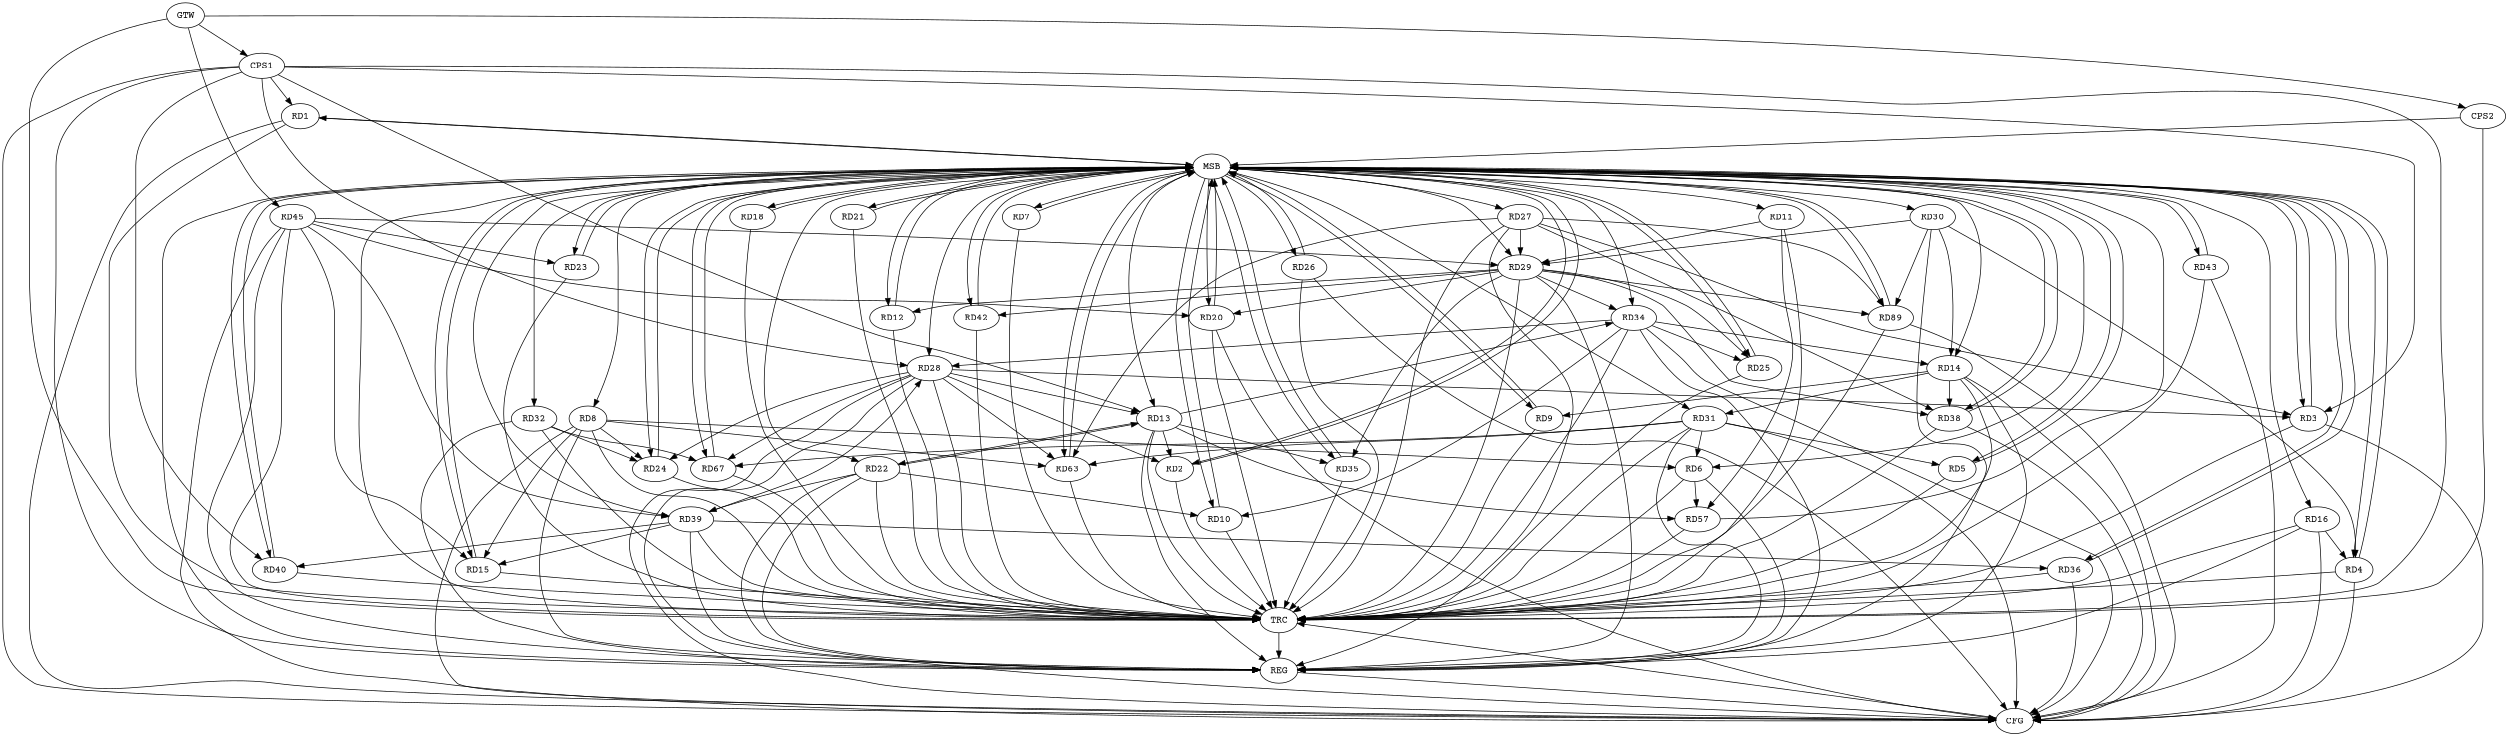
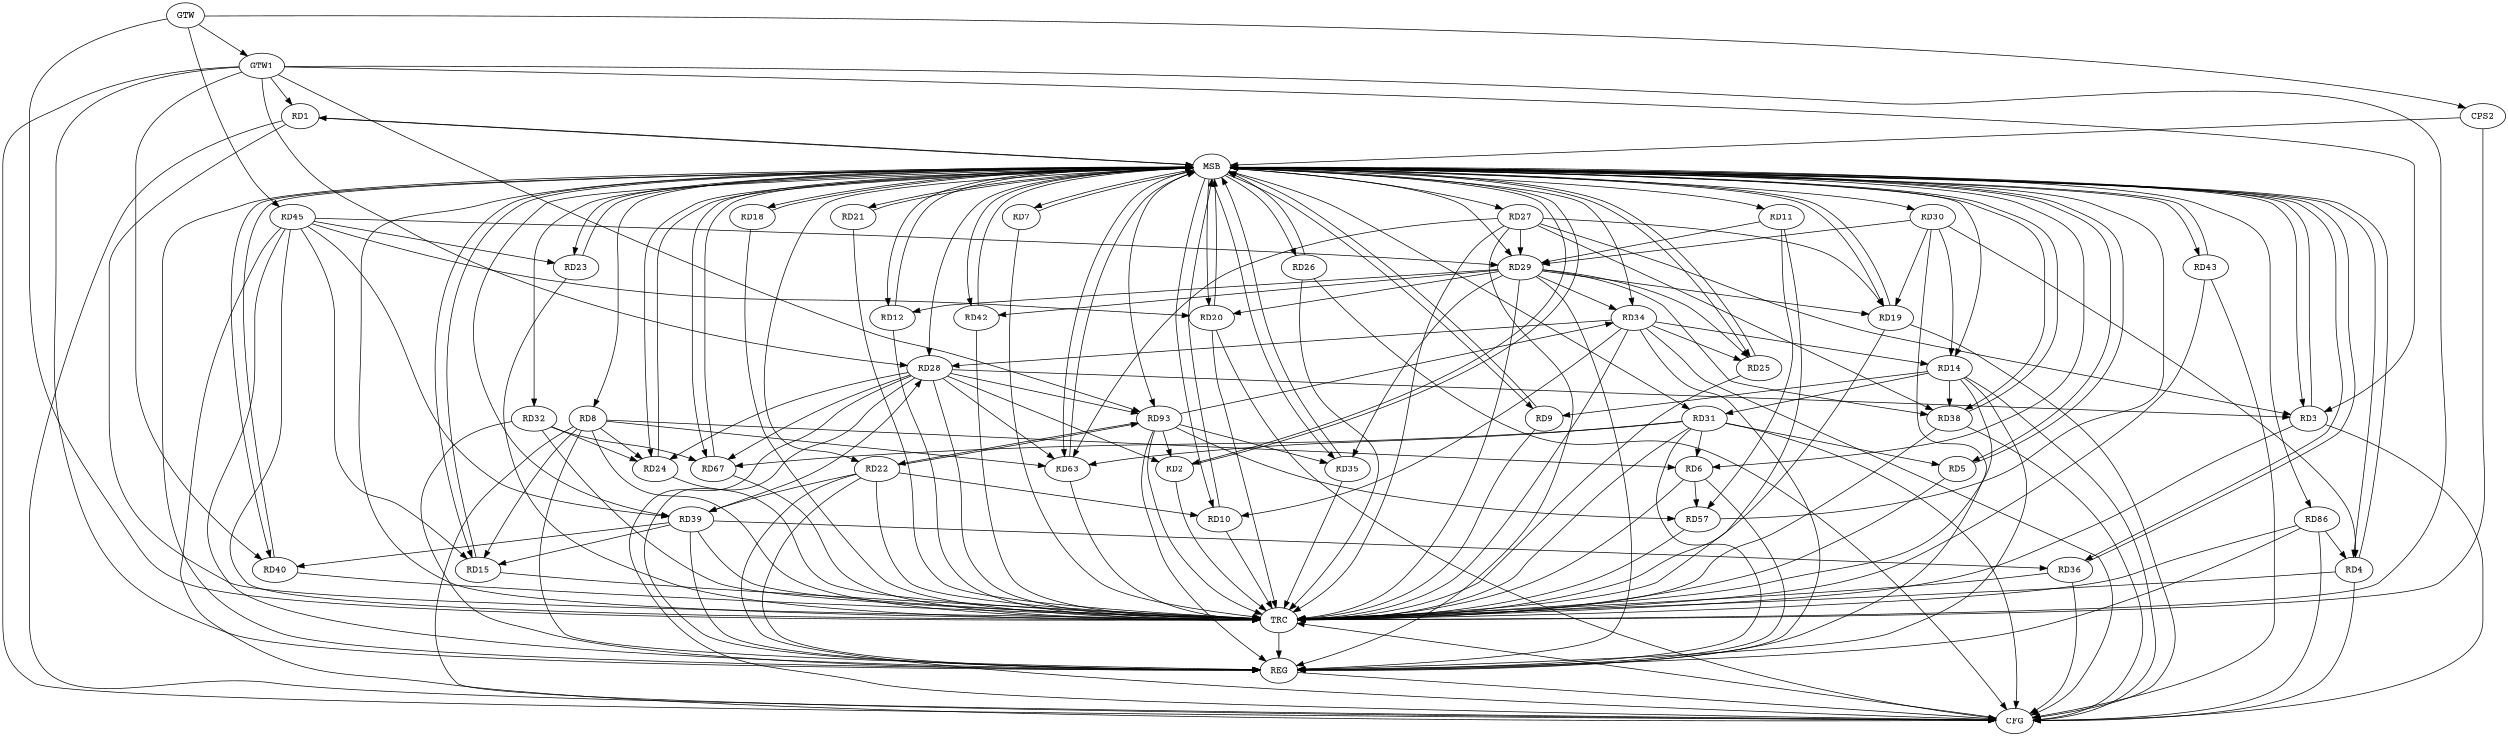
node "CPS1": label "CPS1" -> "GTW1"
node "RD89": label "RD89" -> "RD19"
node "RD13": label "RD13" -> "RD93"
node "RD16": label "RD16" -> "RD86"
